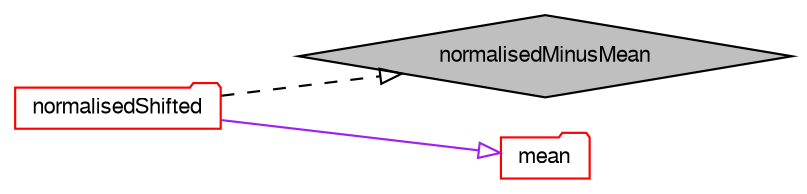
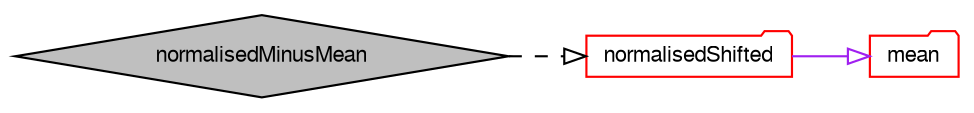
edge "normalisedShifted" -> "normalisedMinusMean": reversed
